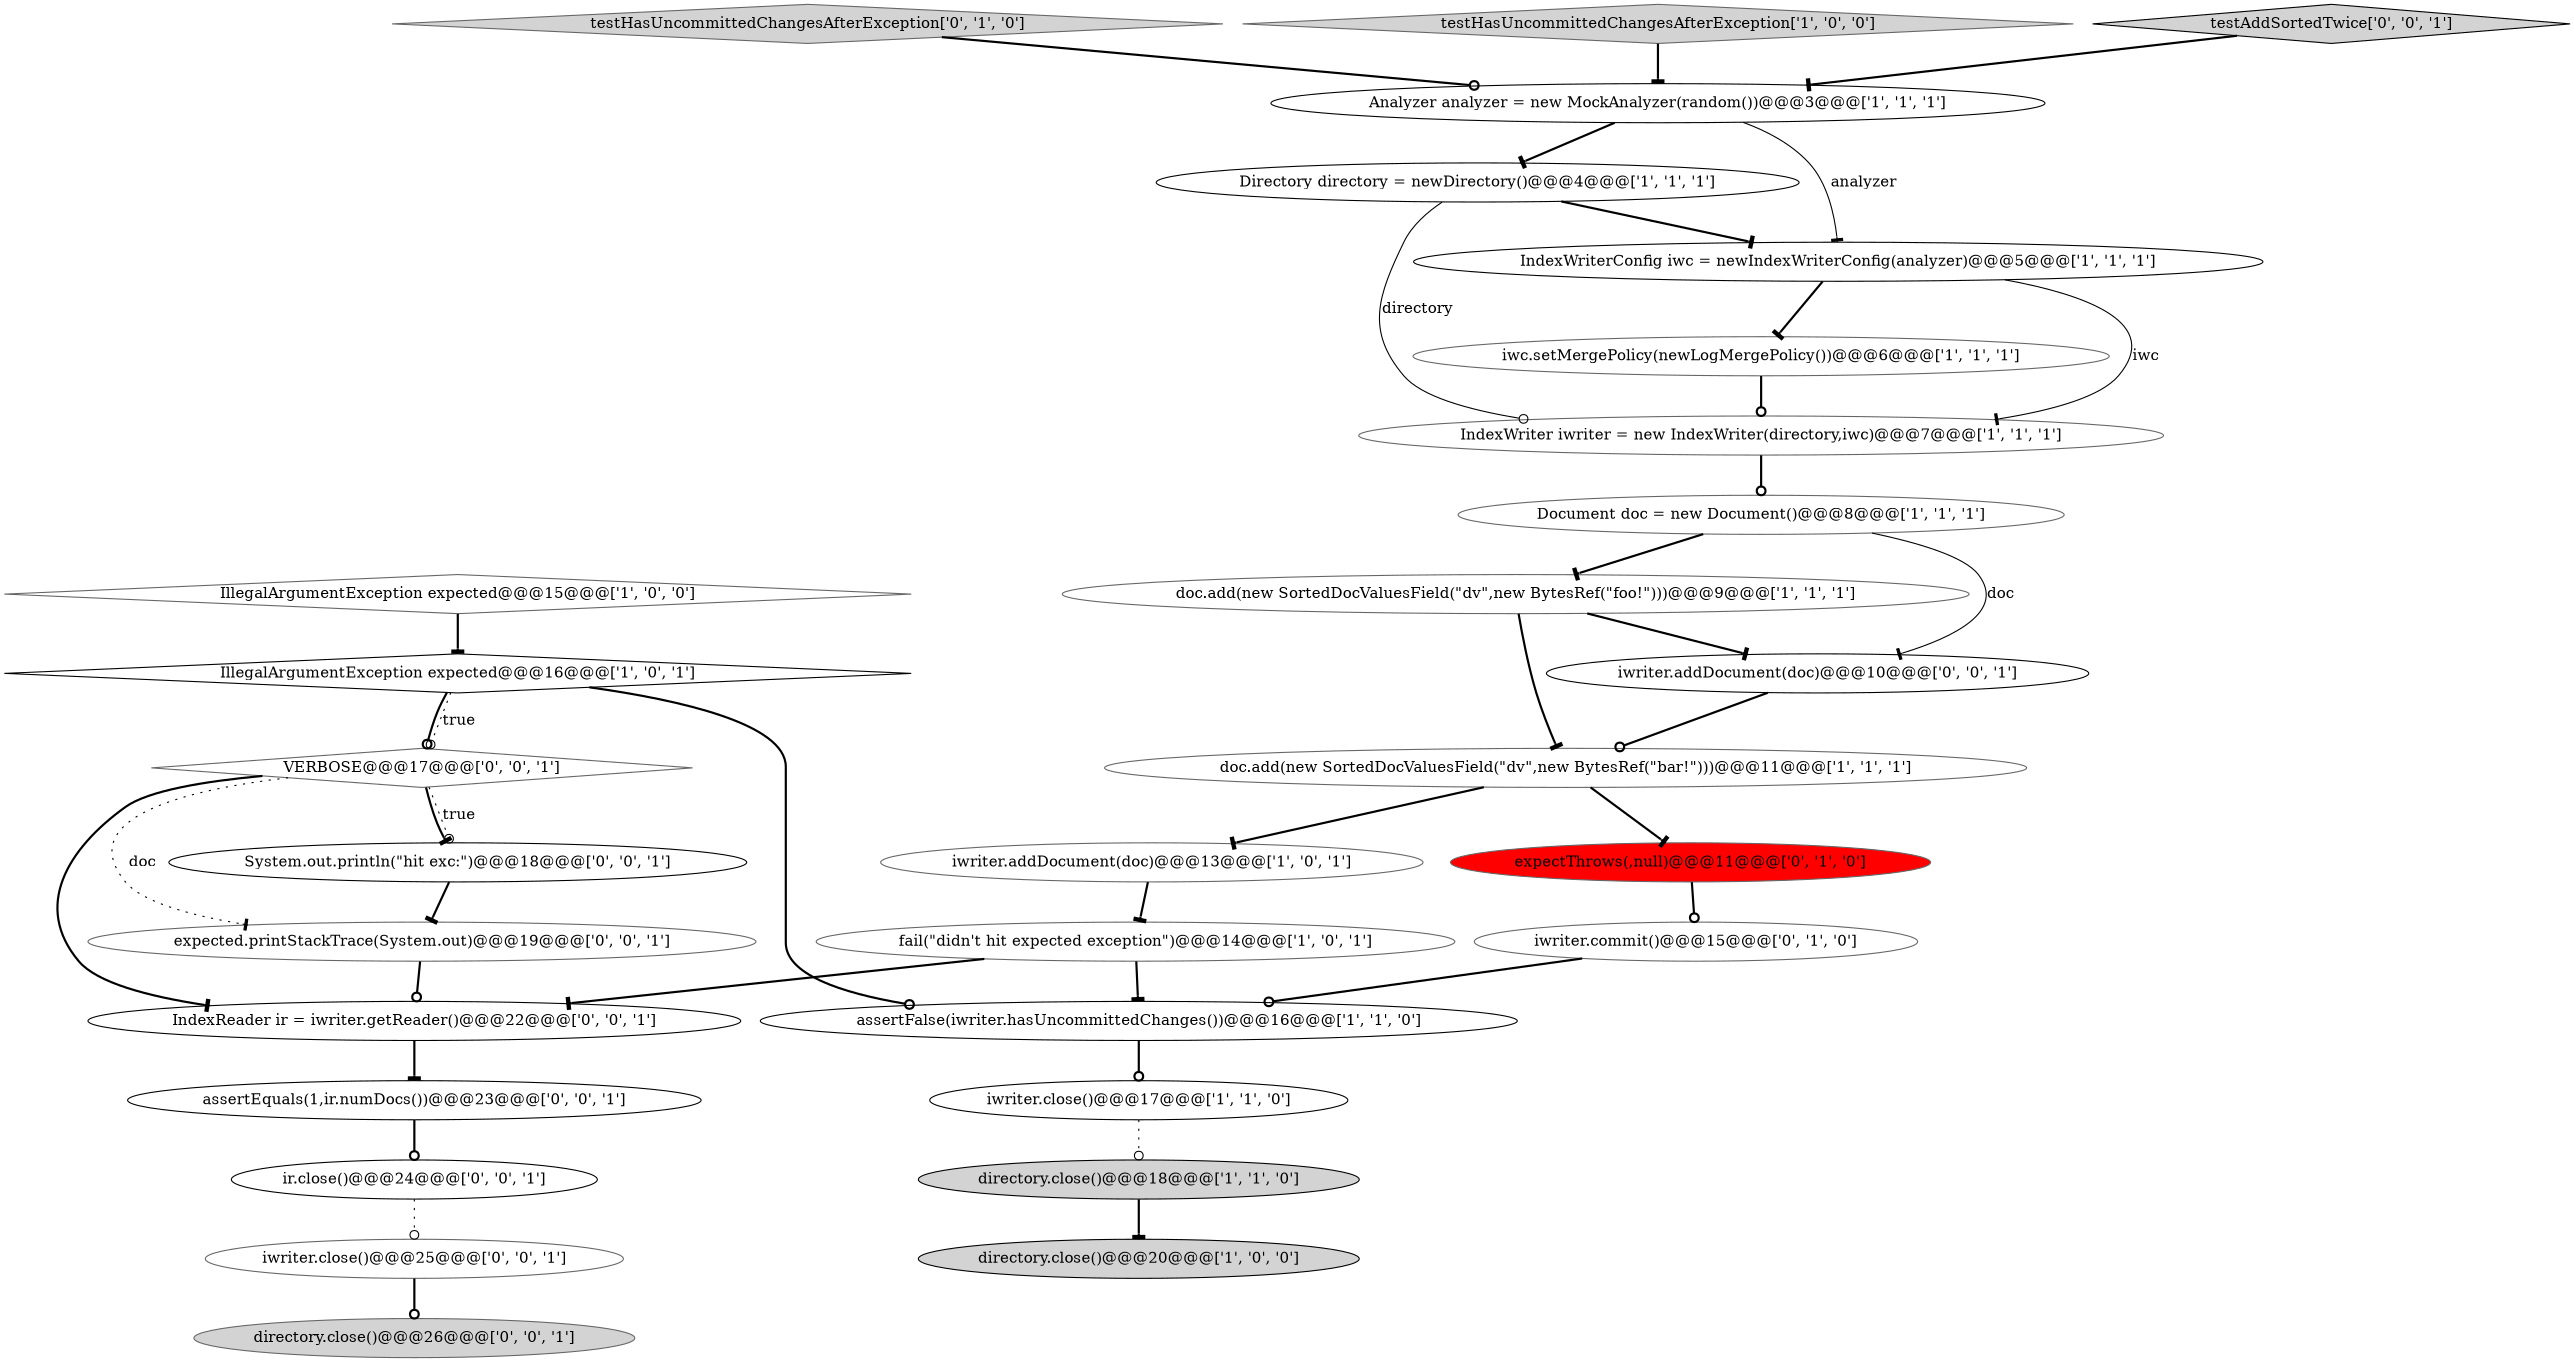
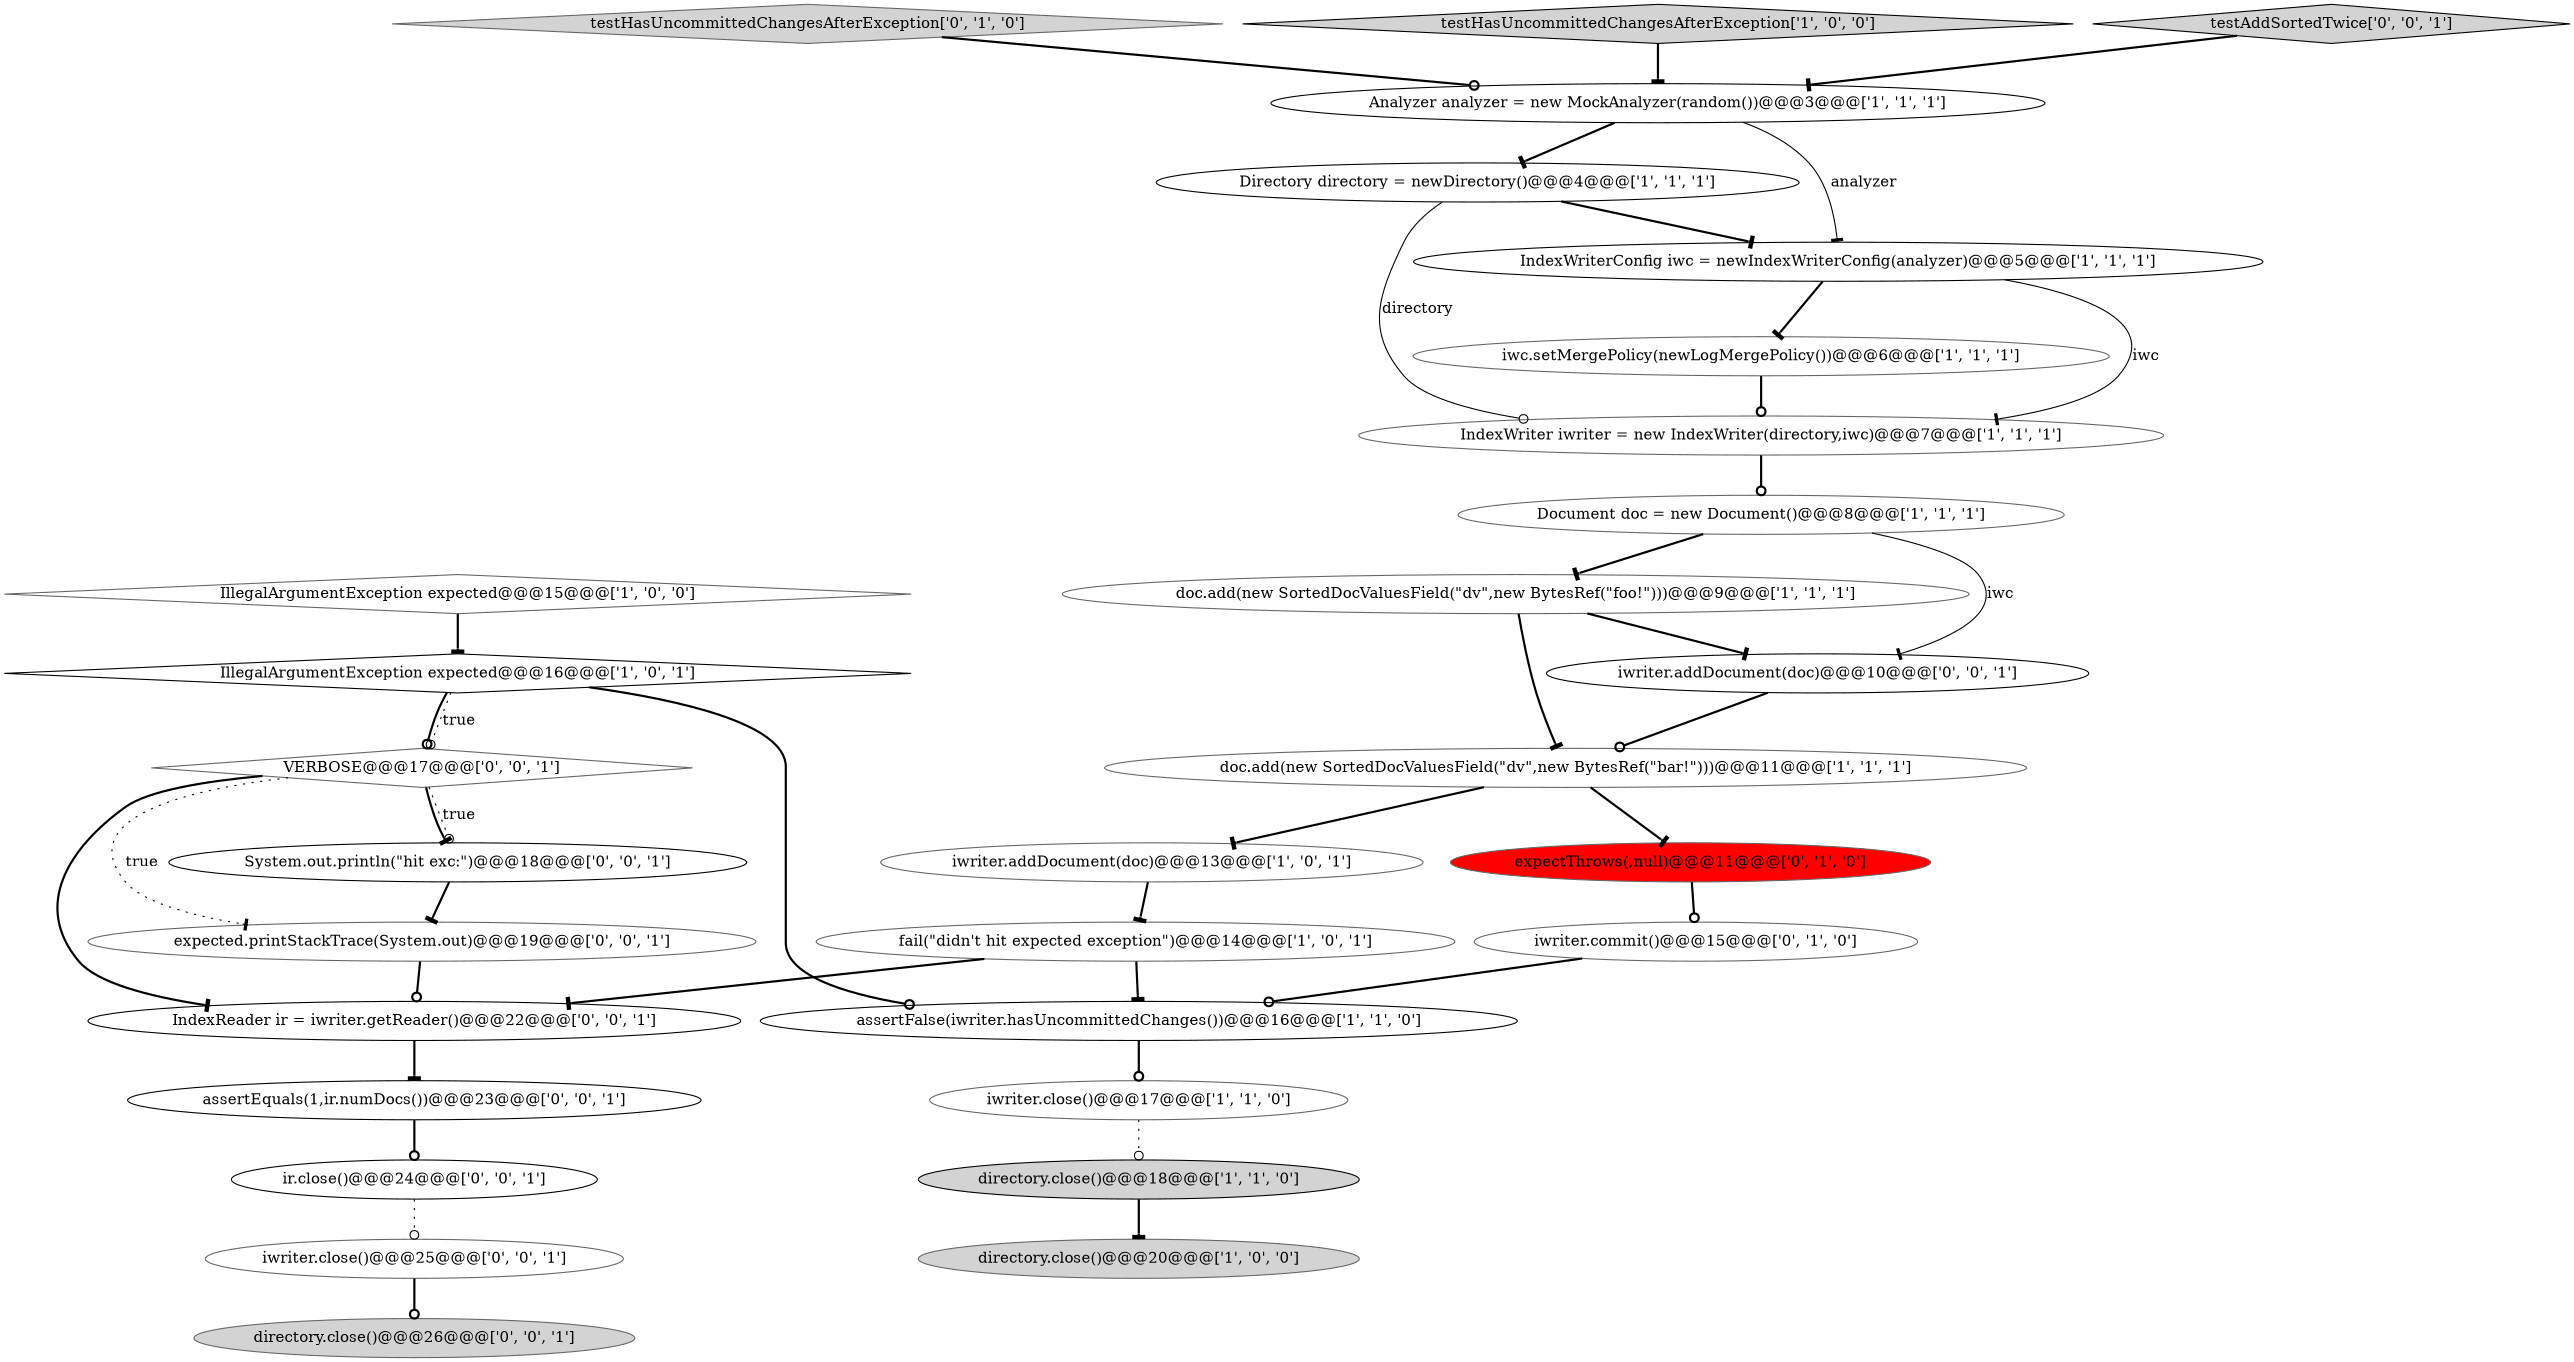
node "testHasUncommittedChangesAfterException['1', '0', '0']": color gray40 -> black
edge "Document doc = new Document()@@@8@@@['1', '1', '1']" -> "iwriter.addDocument(doc)@@@10@@@['0', '0', '1']": label "doc" -> "iwc"
edge "VERBOSE@@@17@@@['0', '0', '1']" -> "expected.printStackTrace(System.out)@@@19@@@['0', '0', '1']": label "doc" -> "true"
node "iwriter.close()@@@17@@@['1', '1', '0']": color black -> gray40
node "directory.close()@@@20@@@['1', '0', '0']": color black -> gray40
